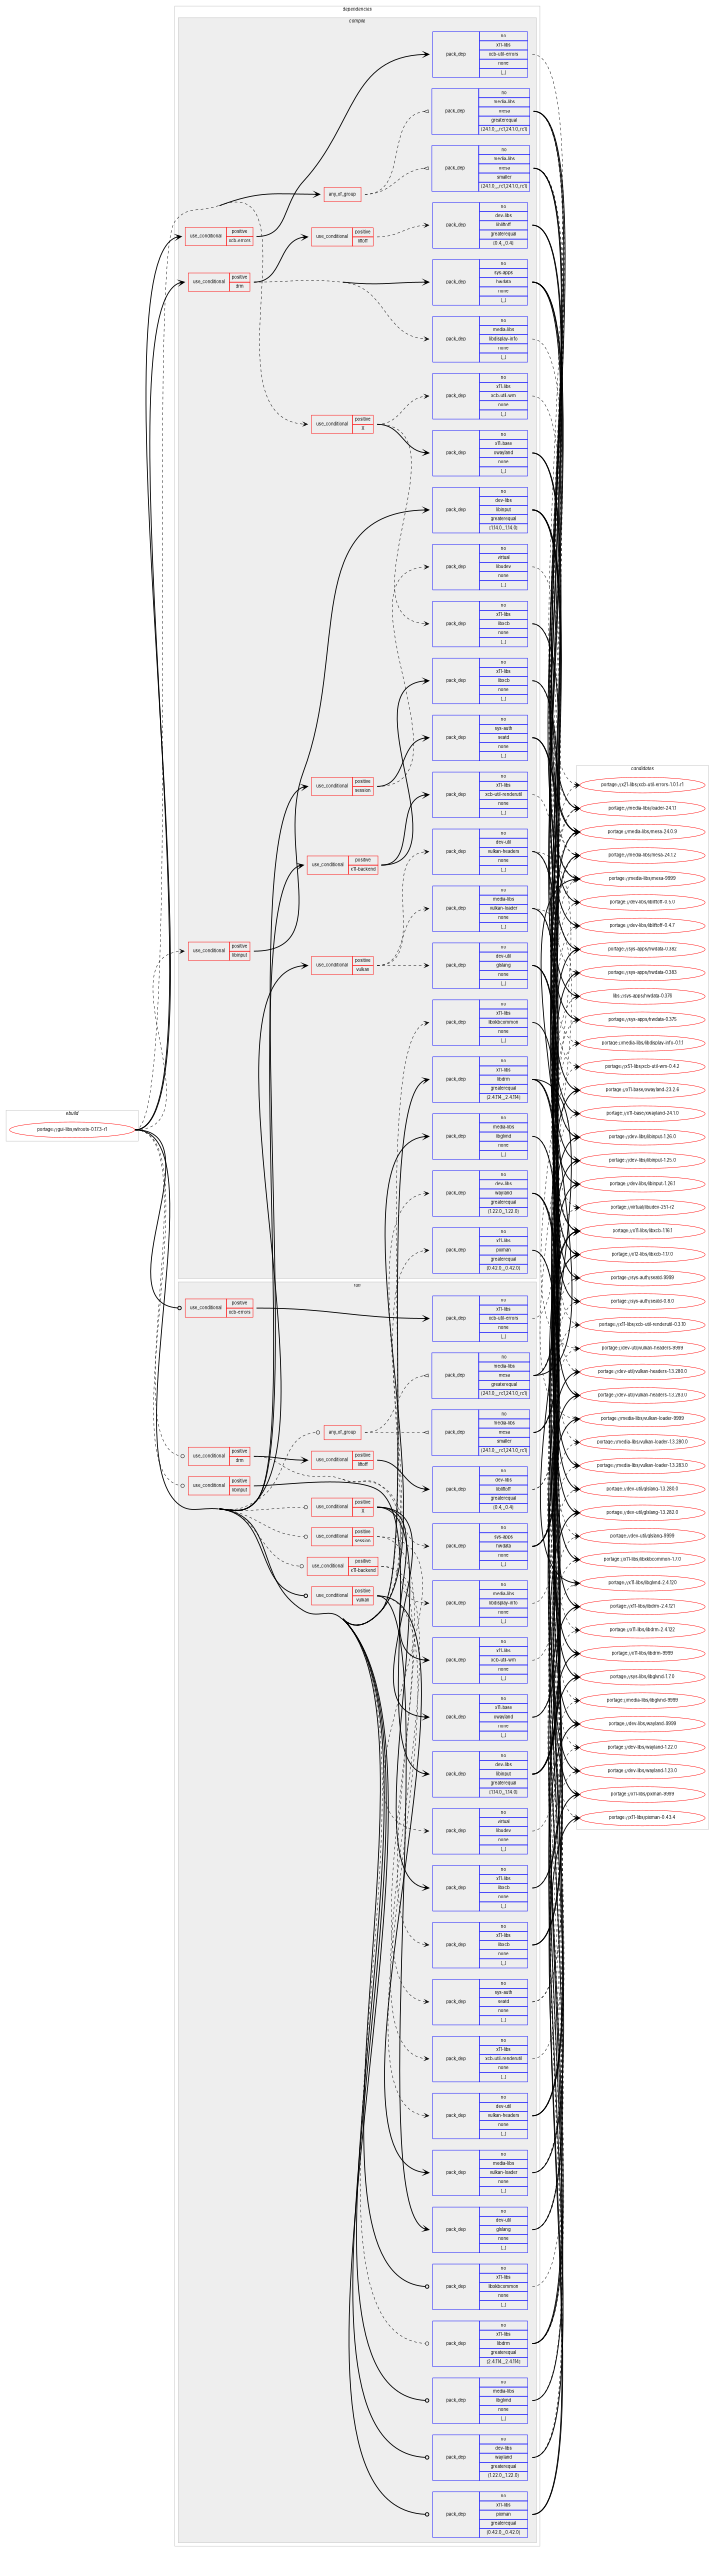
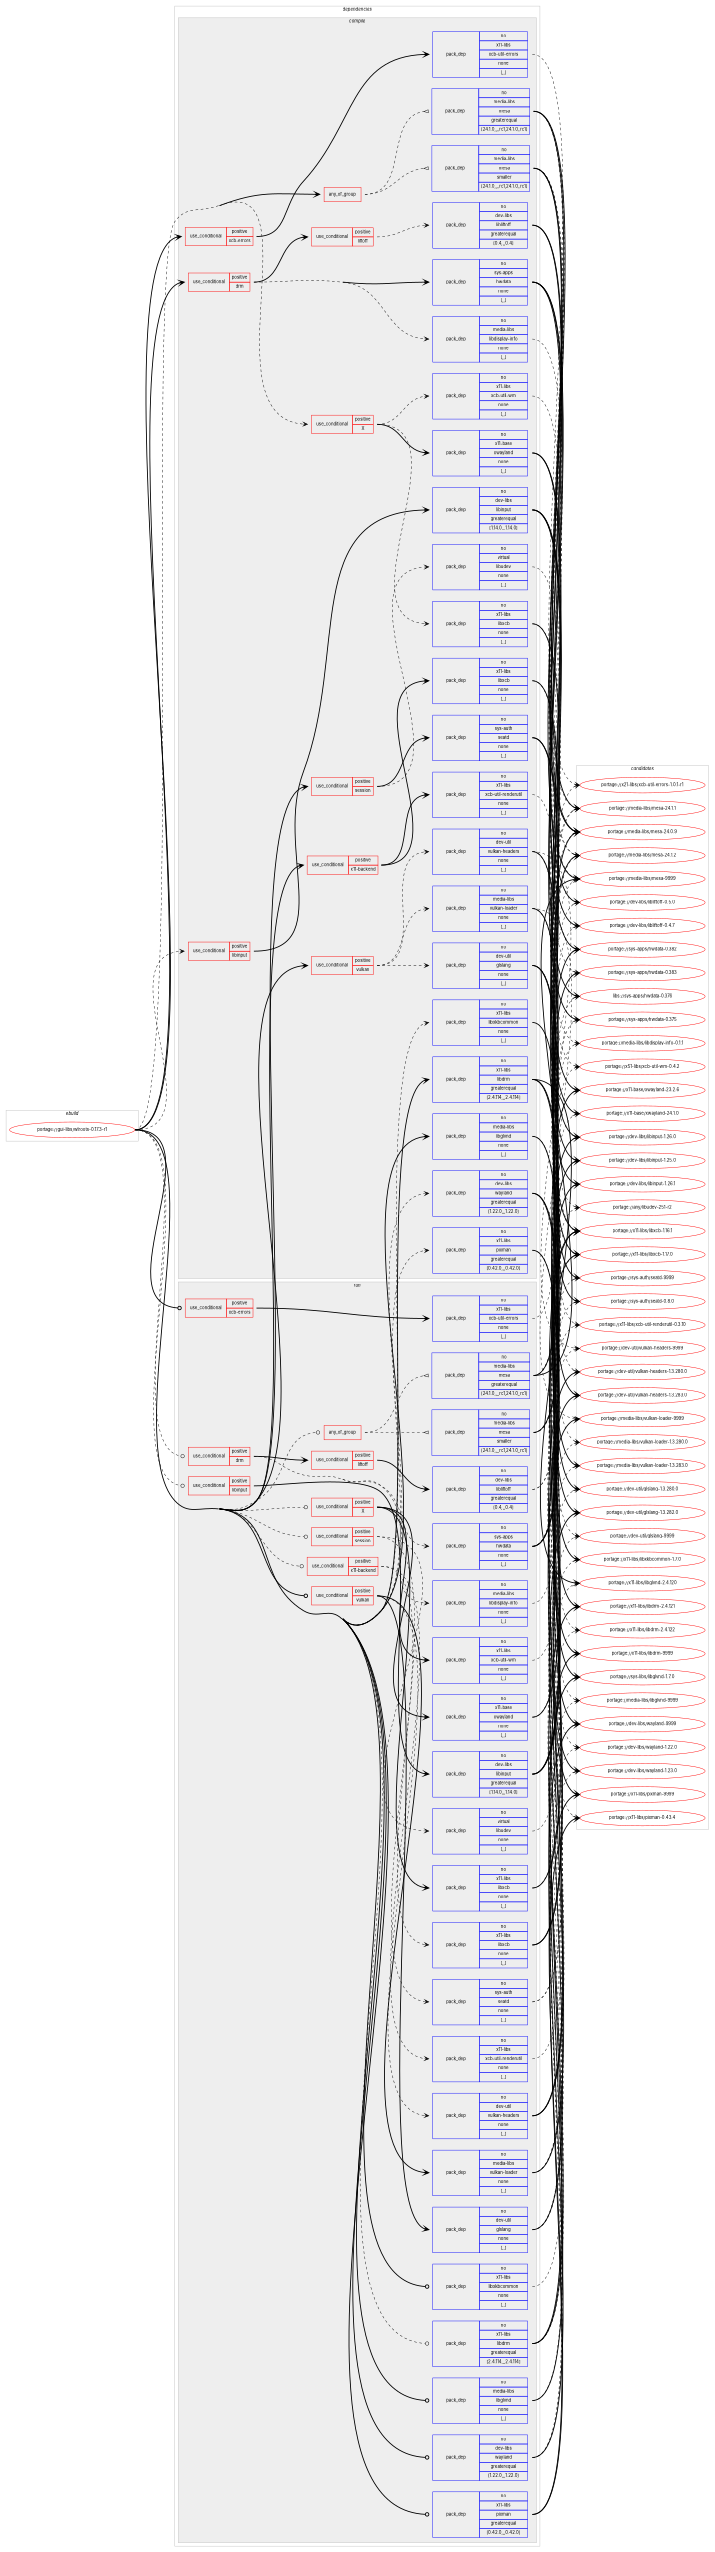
node "portage://media-libs/loader-24.1.1": label "portage://media-libs/loader-24.1.1" -> "portage://media-libs/mesa-24.1.1"
node "portage://virtual/libudev-251-r2": label "portage://virtual/libudev-251-r2" -> "portage://any/libudev-251-r2"
node "portage://x12-libs/libxcb-1.17.0": label "portage://x12-libs/libxcb-1.17.0" -> "portage://x11-libs/libxcb-1.17.0"
